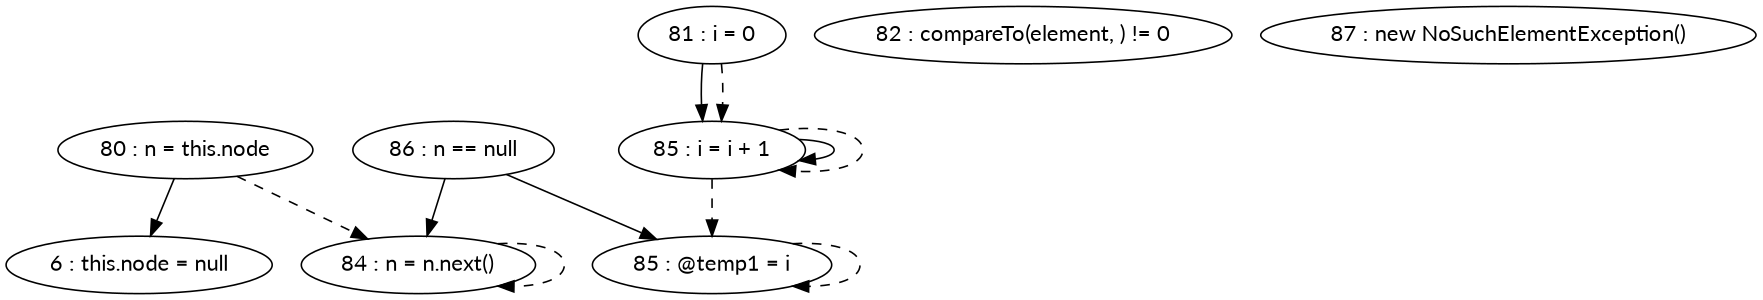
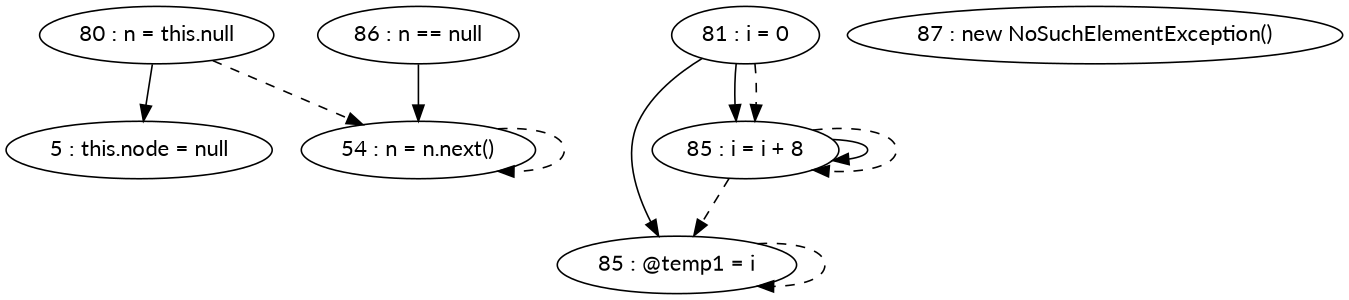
node "82 : compareTo(element, ) != 0": removed
node "80 : n = this.node": label "80 : n = this.node" -> "80 : n = this.null"
node "85 : i = i + 1": label "85 : i = i + 1" -> "85 : i = i + 8"
edge "86 : n == null" -> "85 : @temp1 = i": now "81 : i = 0" -> "85 : @temp1 = i"
node "6 : this.node = null": label "6 : this.node = null" -> "5 : this.node = null"
node "84 : n = n.next()": label "84 : n = n.next()" -> "54 : n = n.next()"
